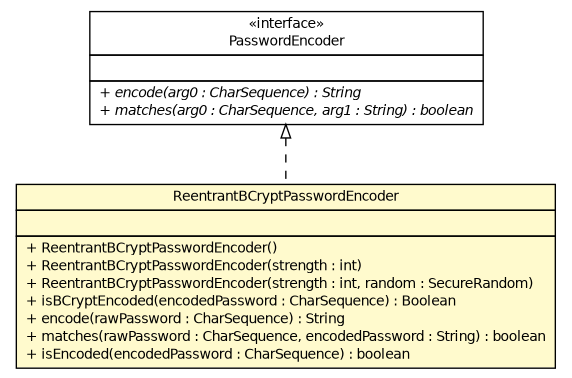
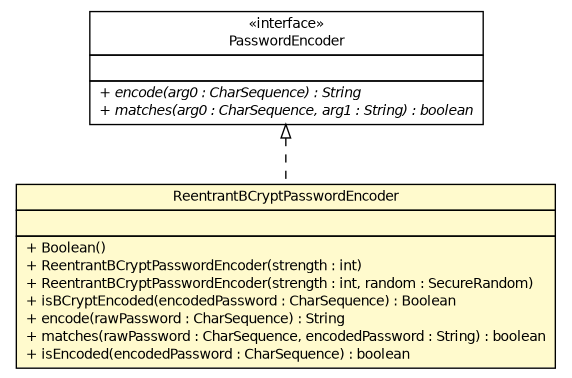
node "ReentrantBCryptPasswordEncoder": text "+ ReentrantBCryptPasswordEncoder()" -> "+ Boolean()"
